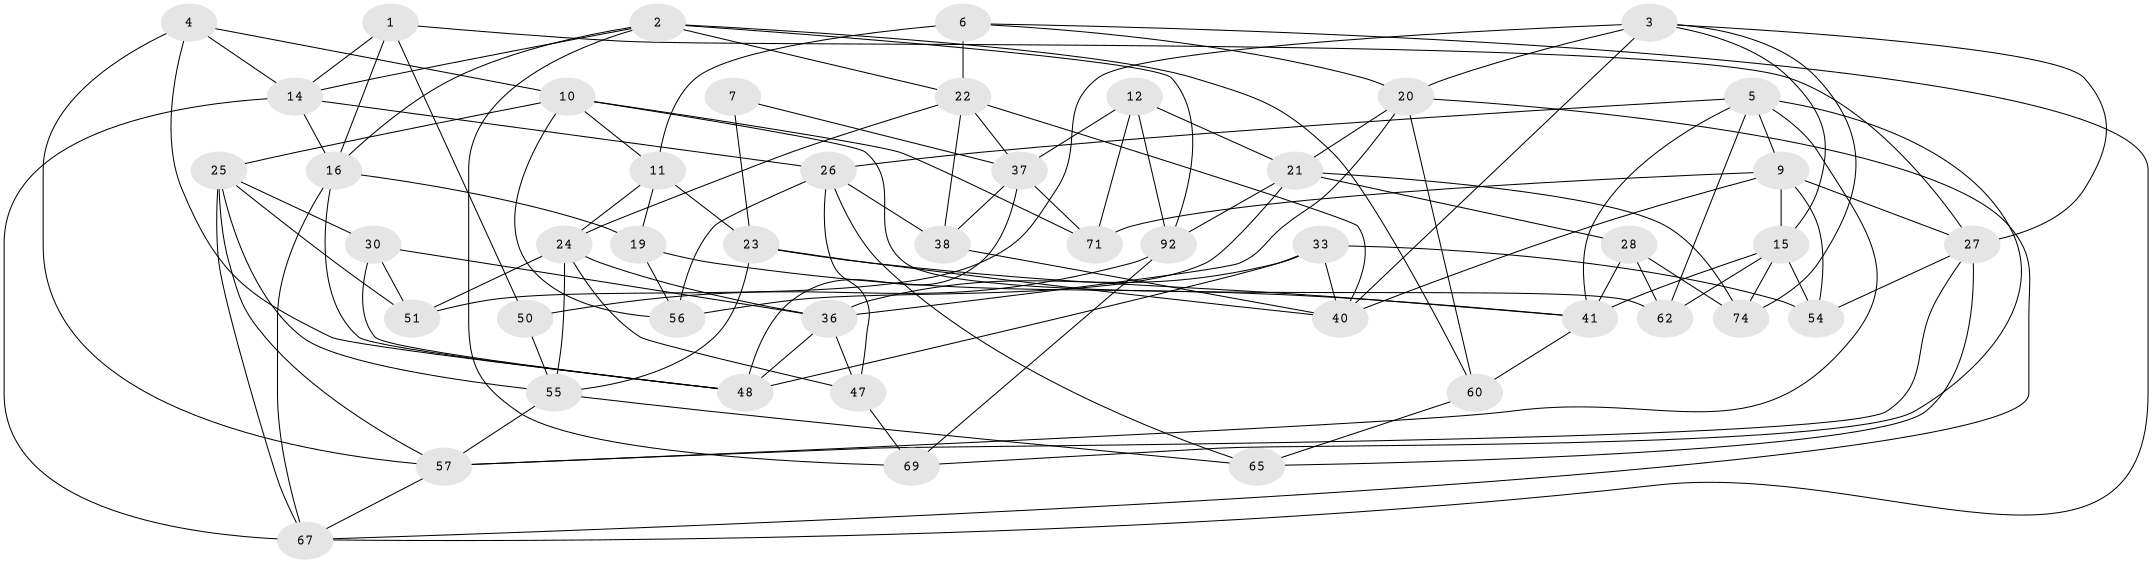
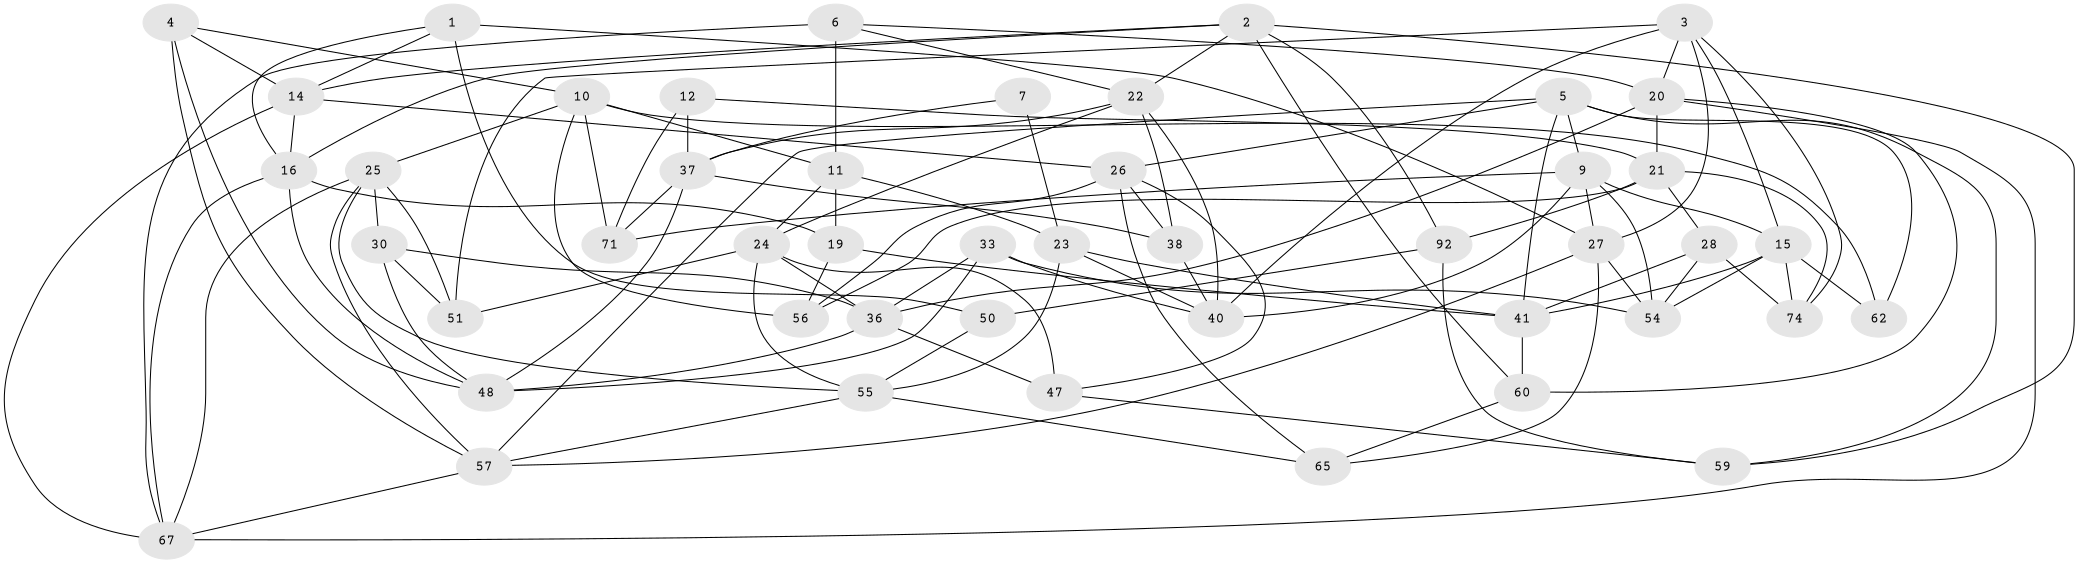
edge "12" -- "92": removed
edge "28" -- "62": now "28" -- "54"
node "69": label "69" -> "59"
